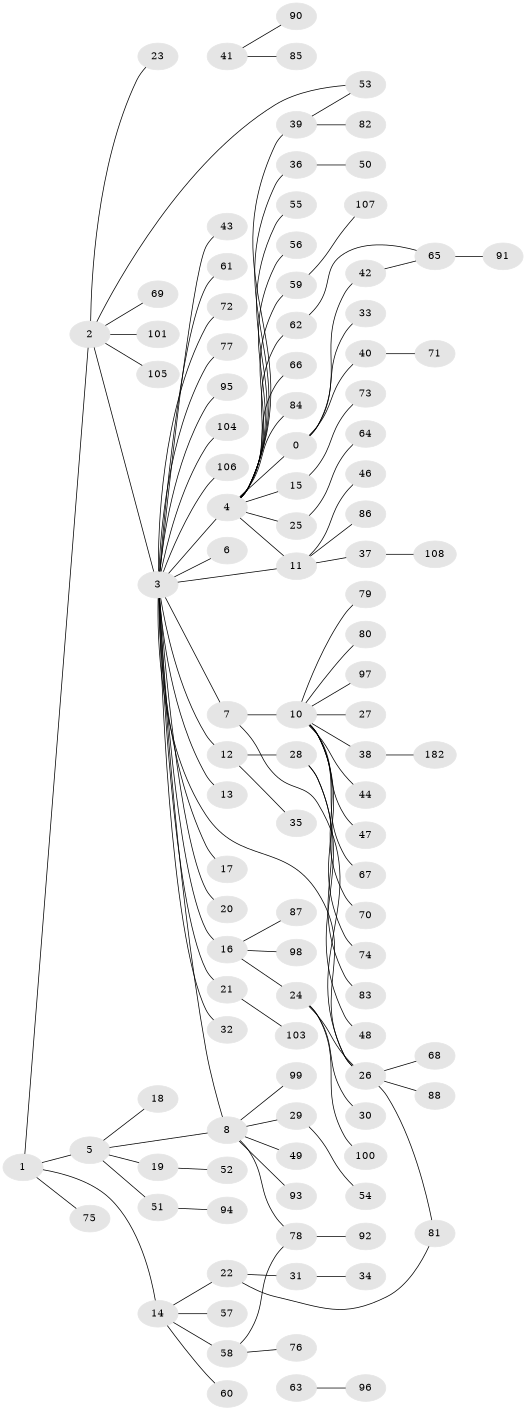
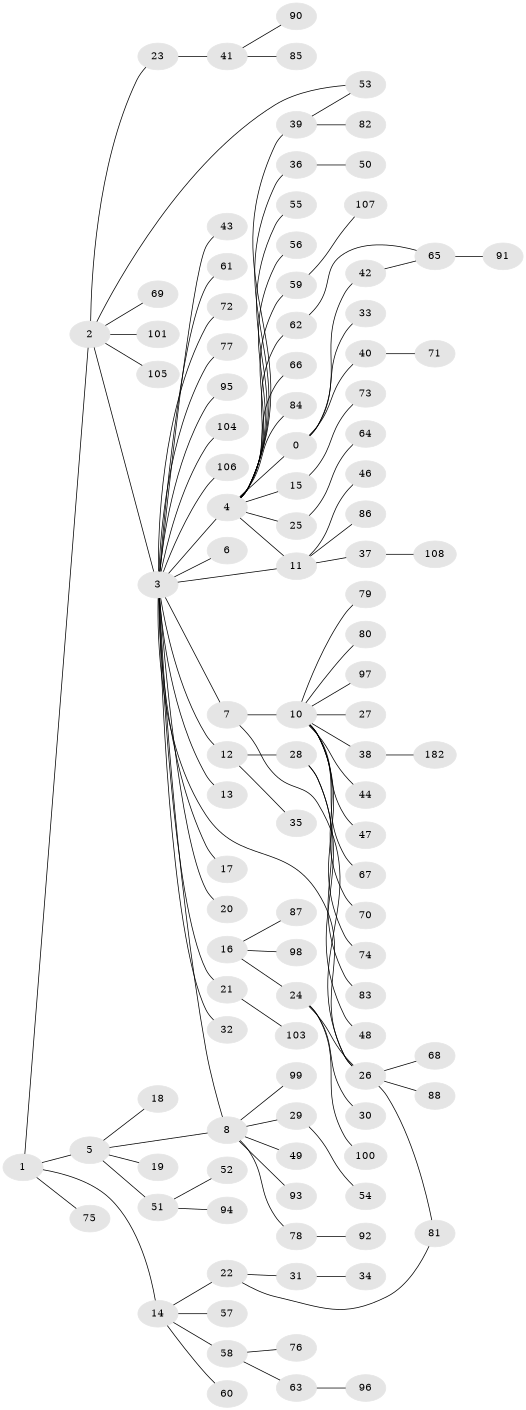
edge "23" -- "41": added
edge "3" -- "16": removed
edge "19" -- "52": now "51" -- "52"
edge "78" -- "58": now "63" -- "58"
